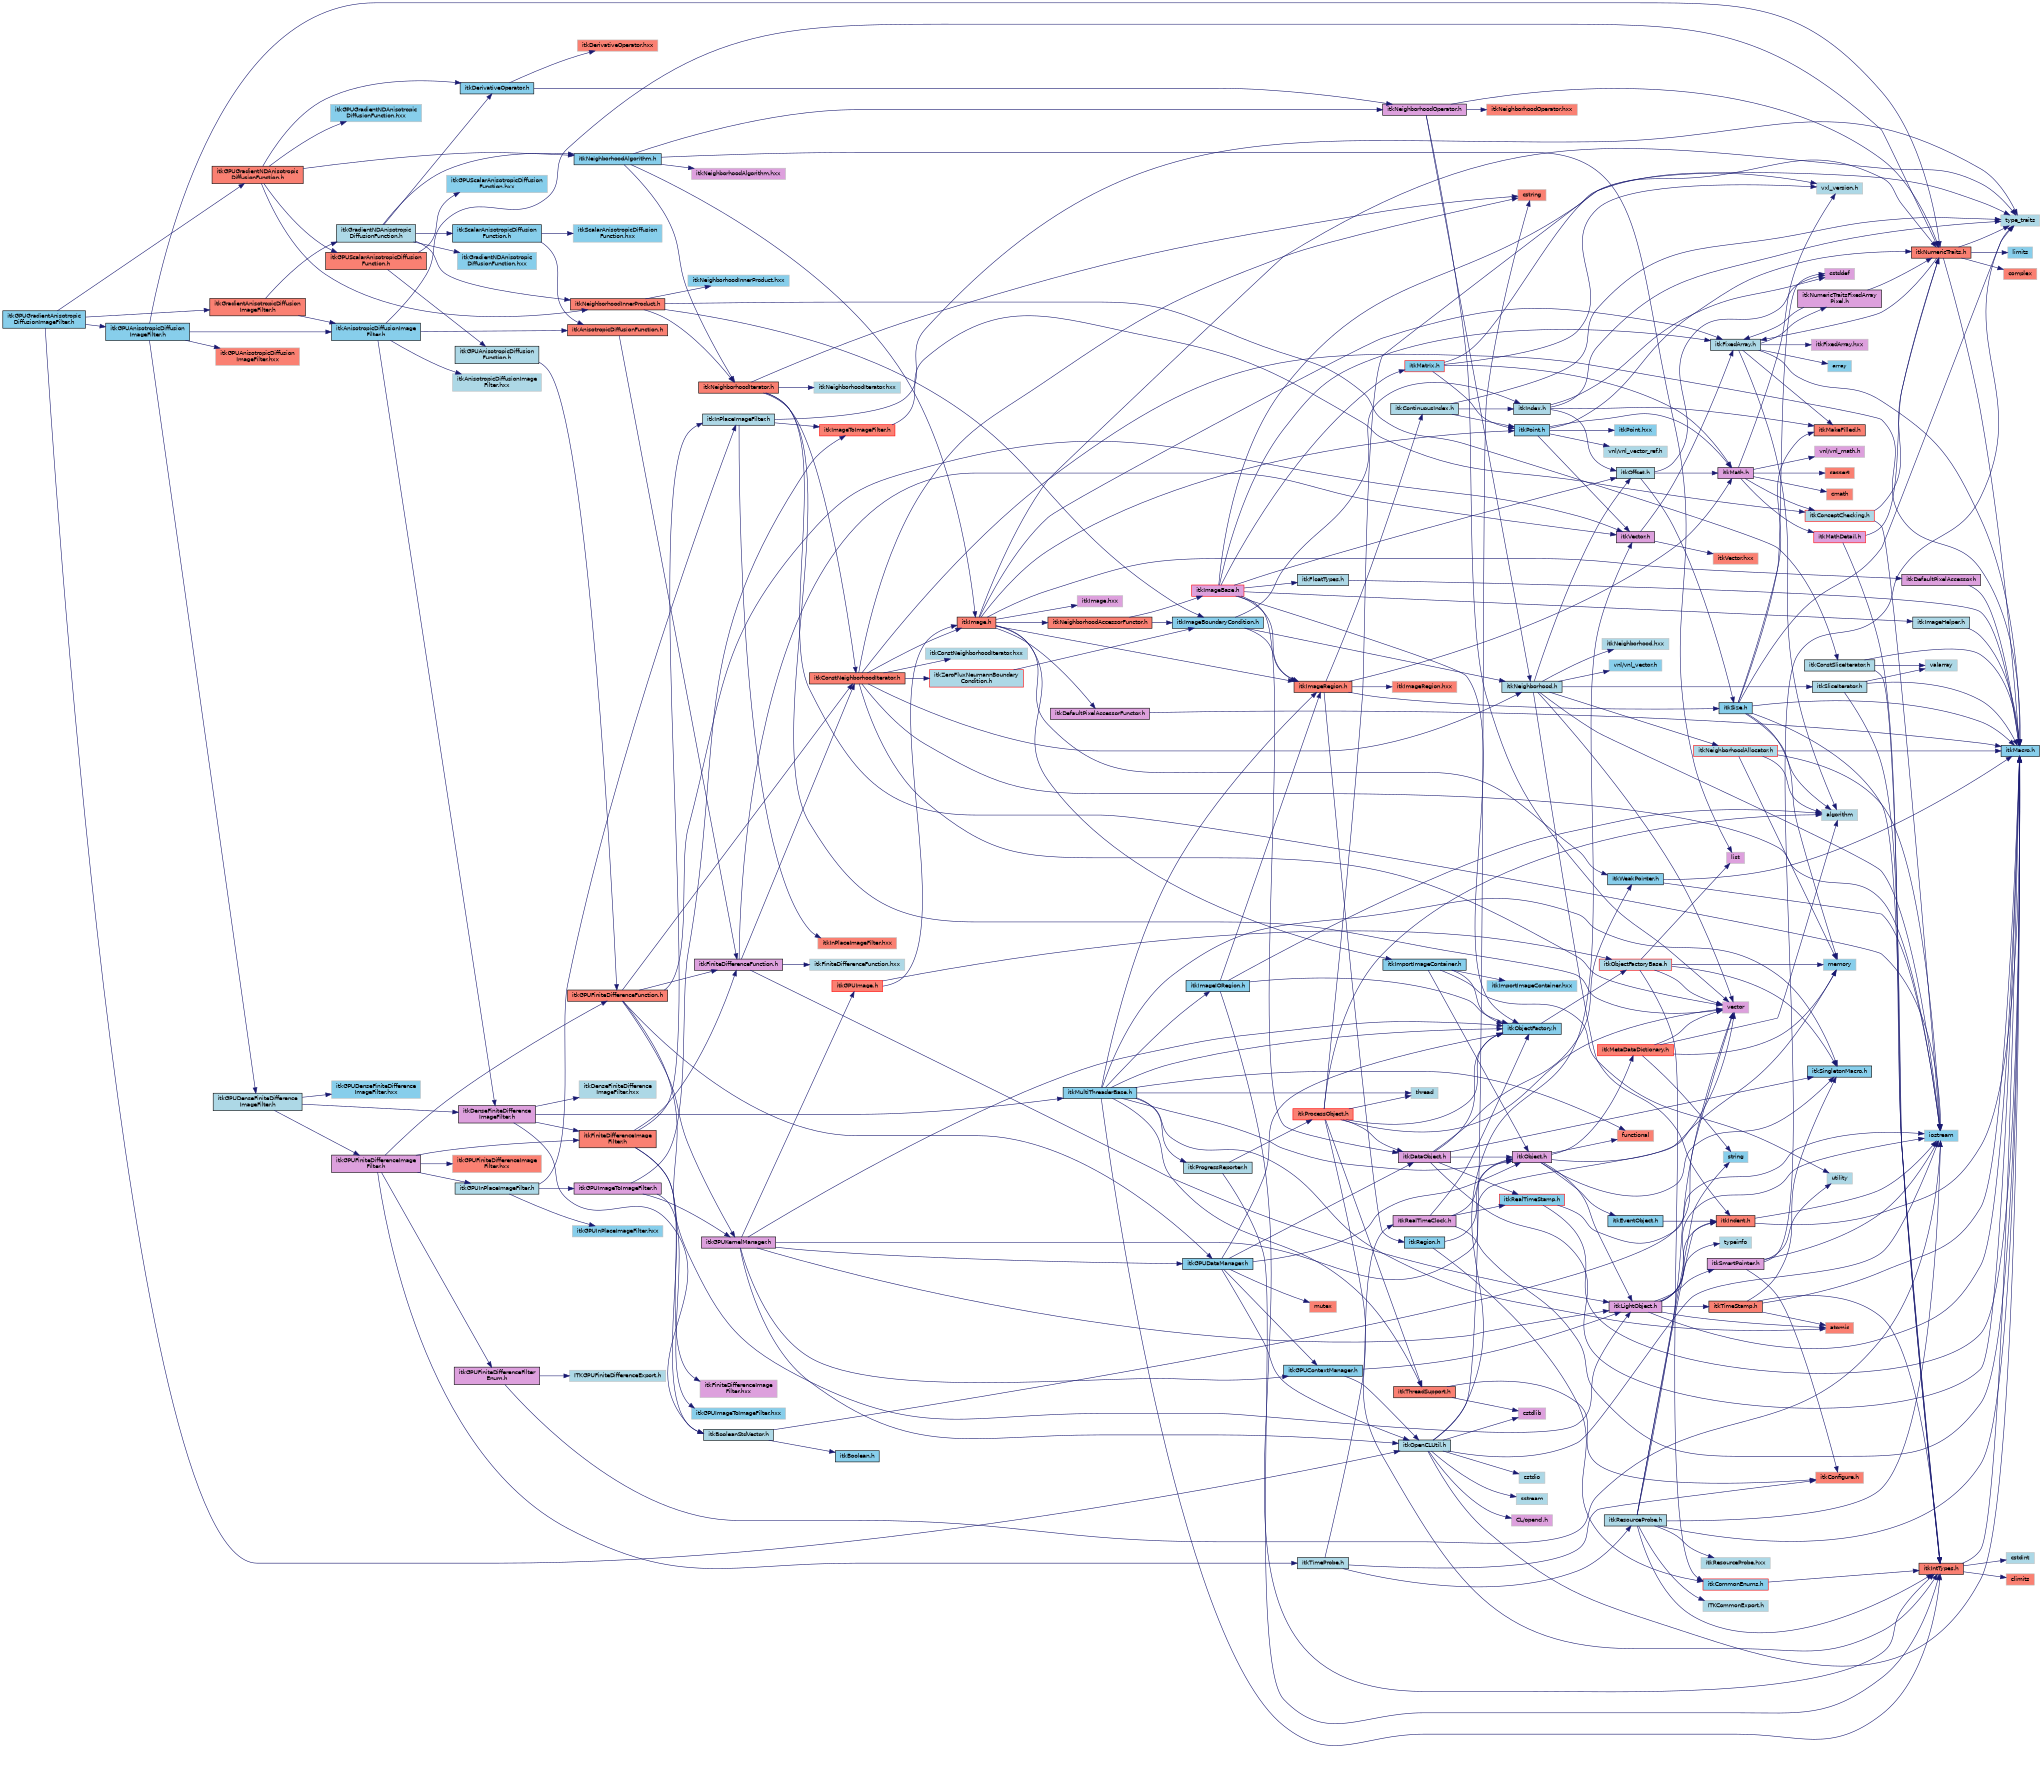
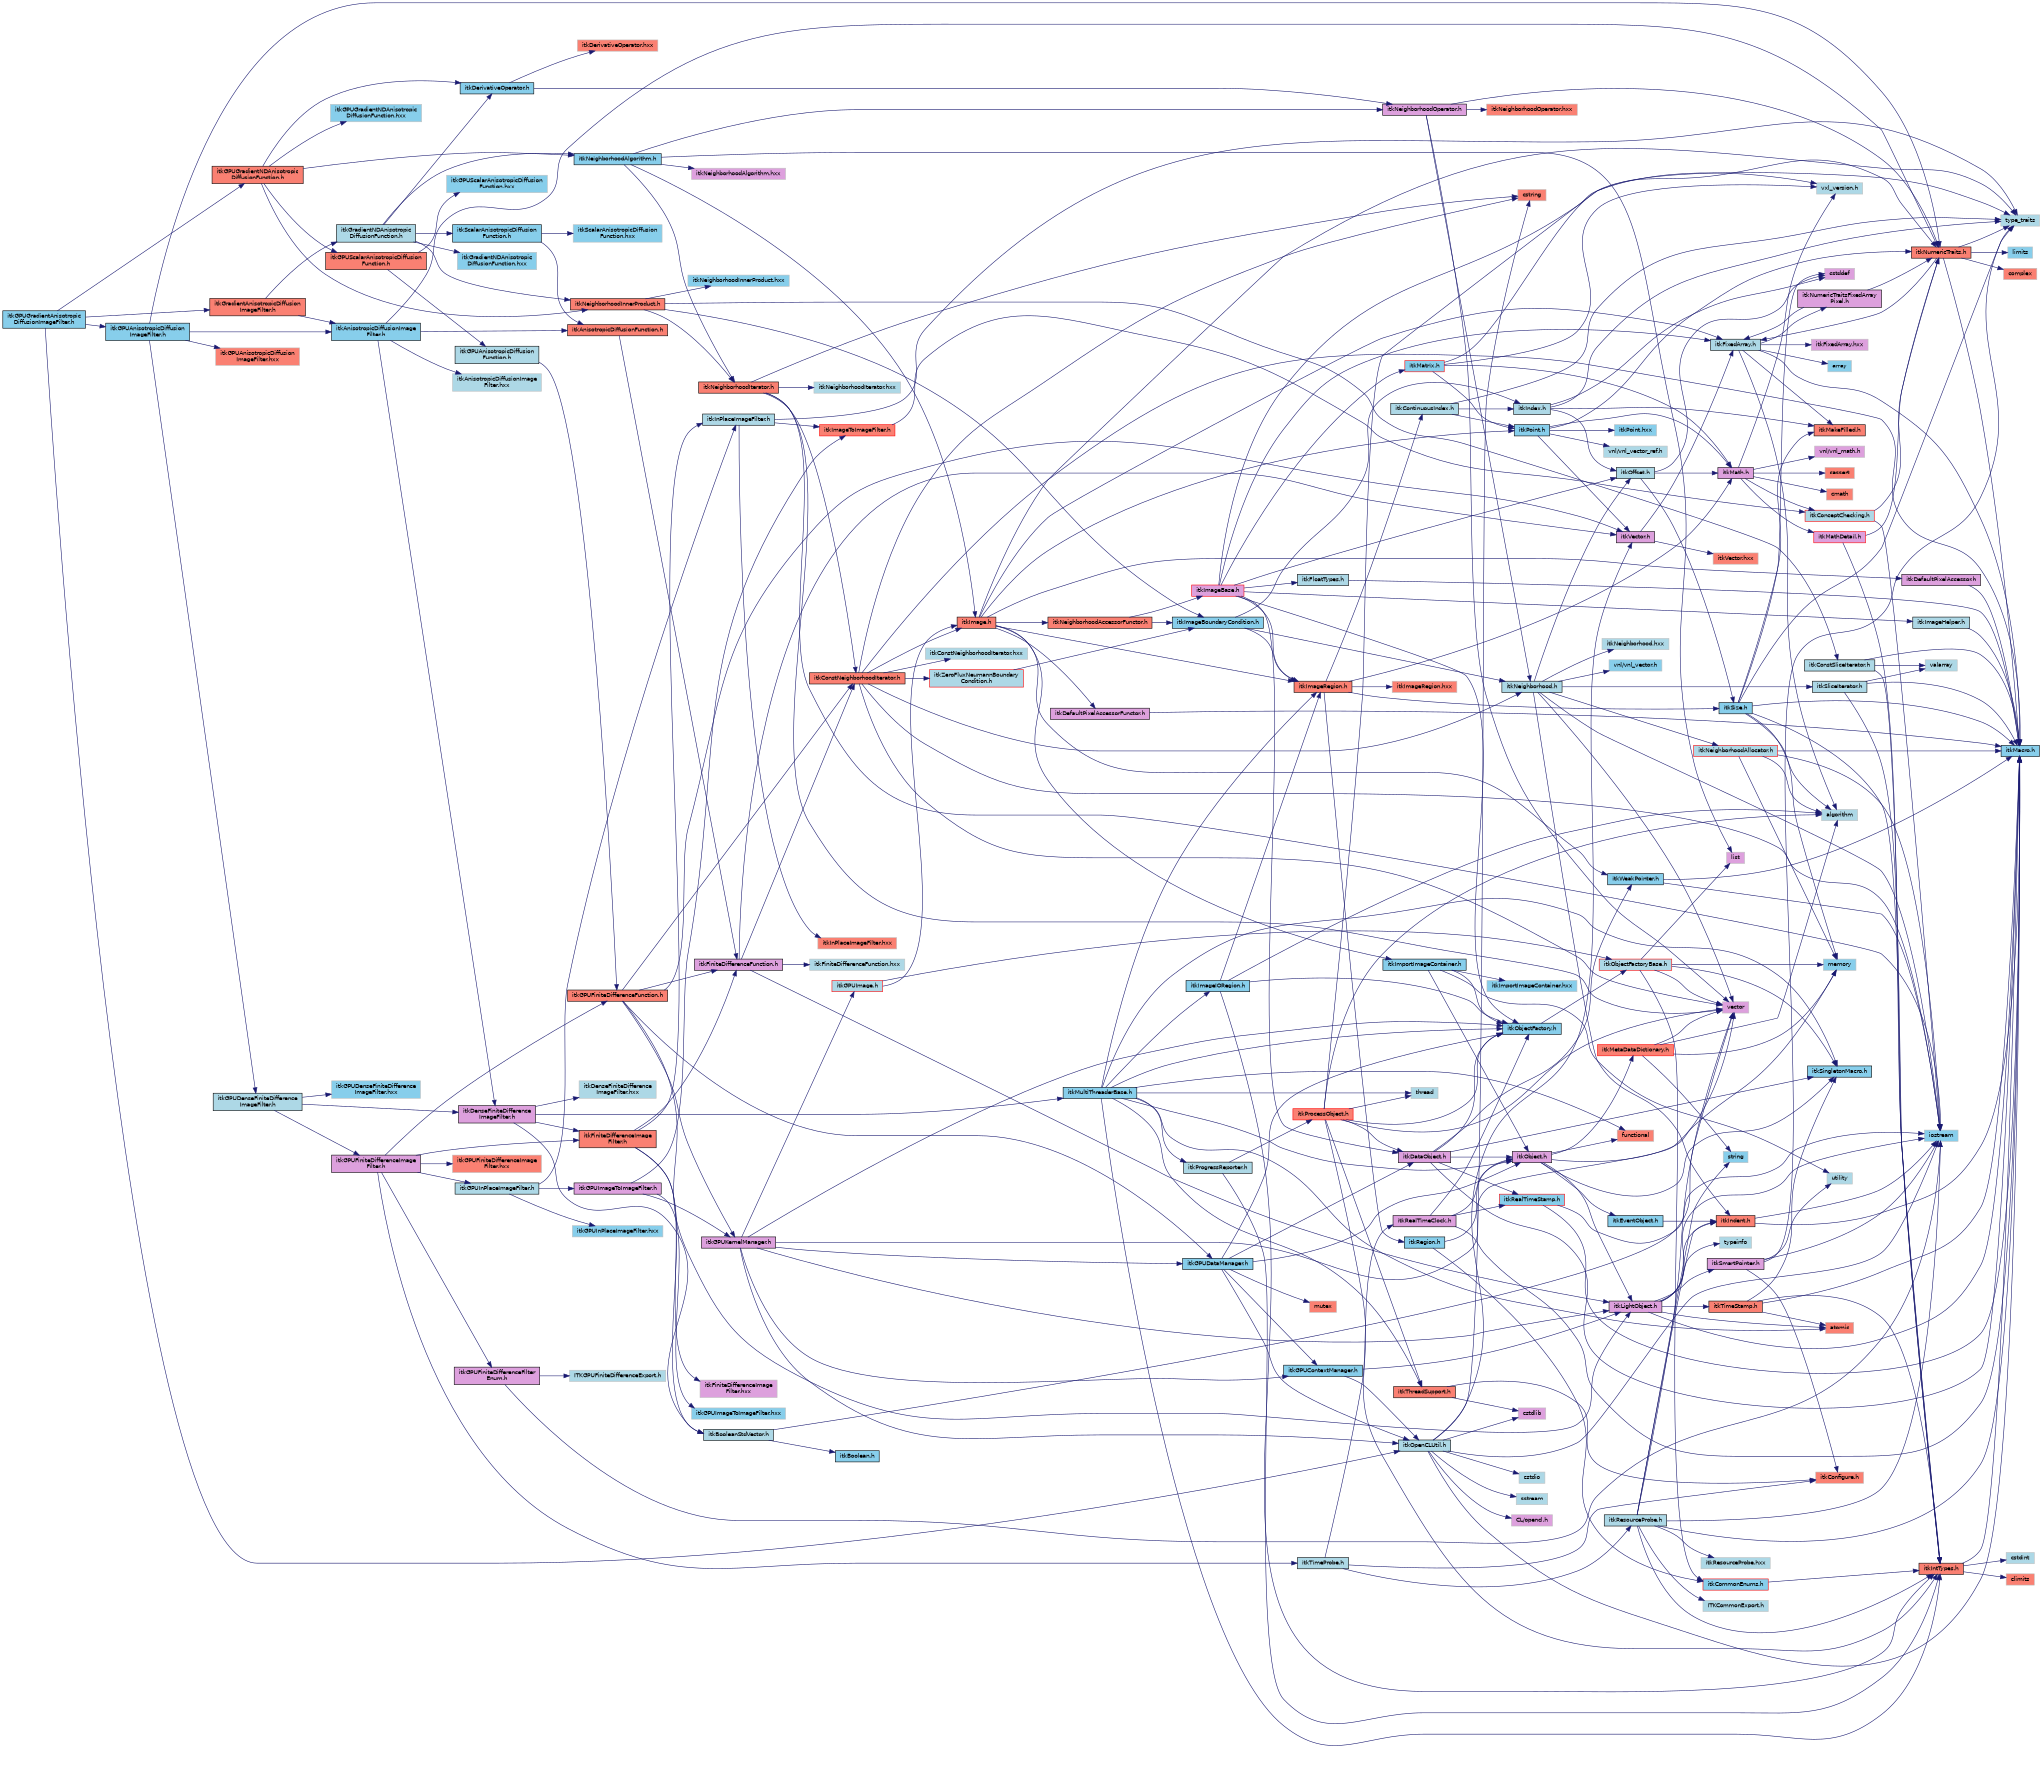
node "itkImage.hxx": removed
node "itkGPUImage.h": fillcolor salmon -> lightblue
